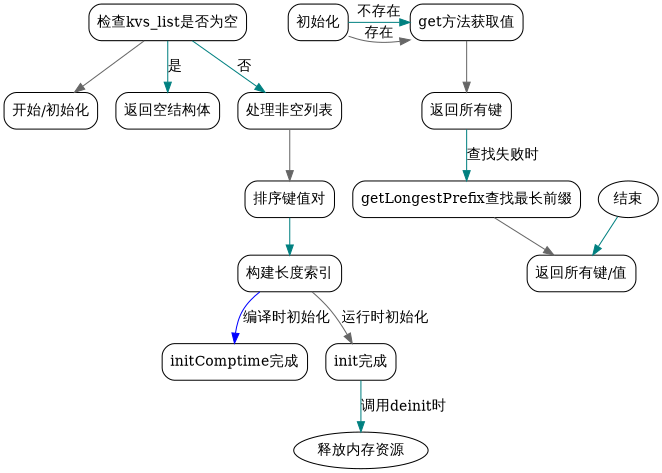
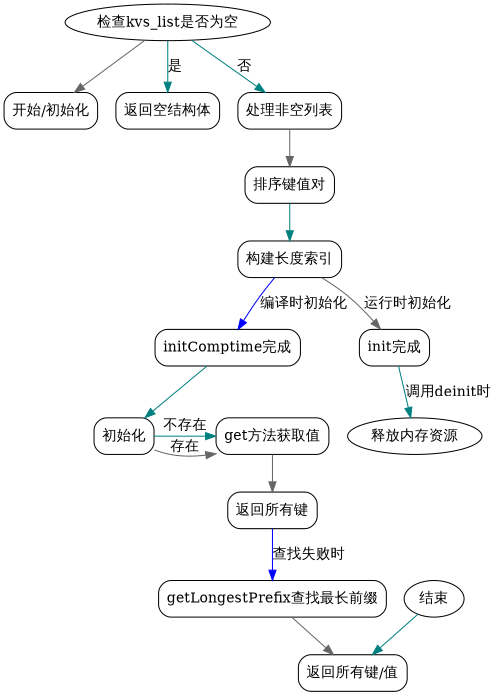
node "检查kvs_list是否为空": shape box -> ellipse
edge "返回所有键" -> "getLongestPrefix查找最长前缀": color teal -> blue
edge "initComptime完成" -> "初始化": added
